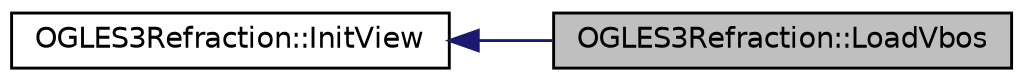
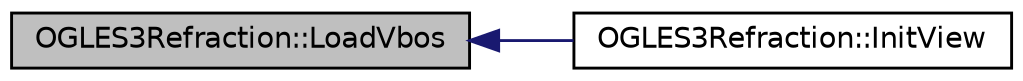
edge "OGLES3Refraction::LoadVbos" -> "OGLES3Refraction::InitView": reversed
